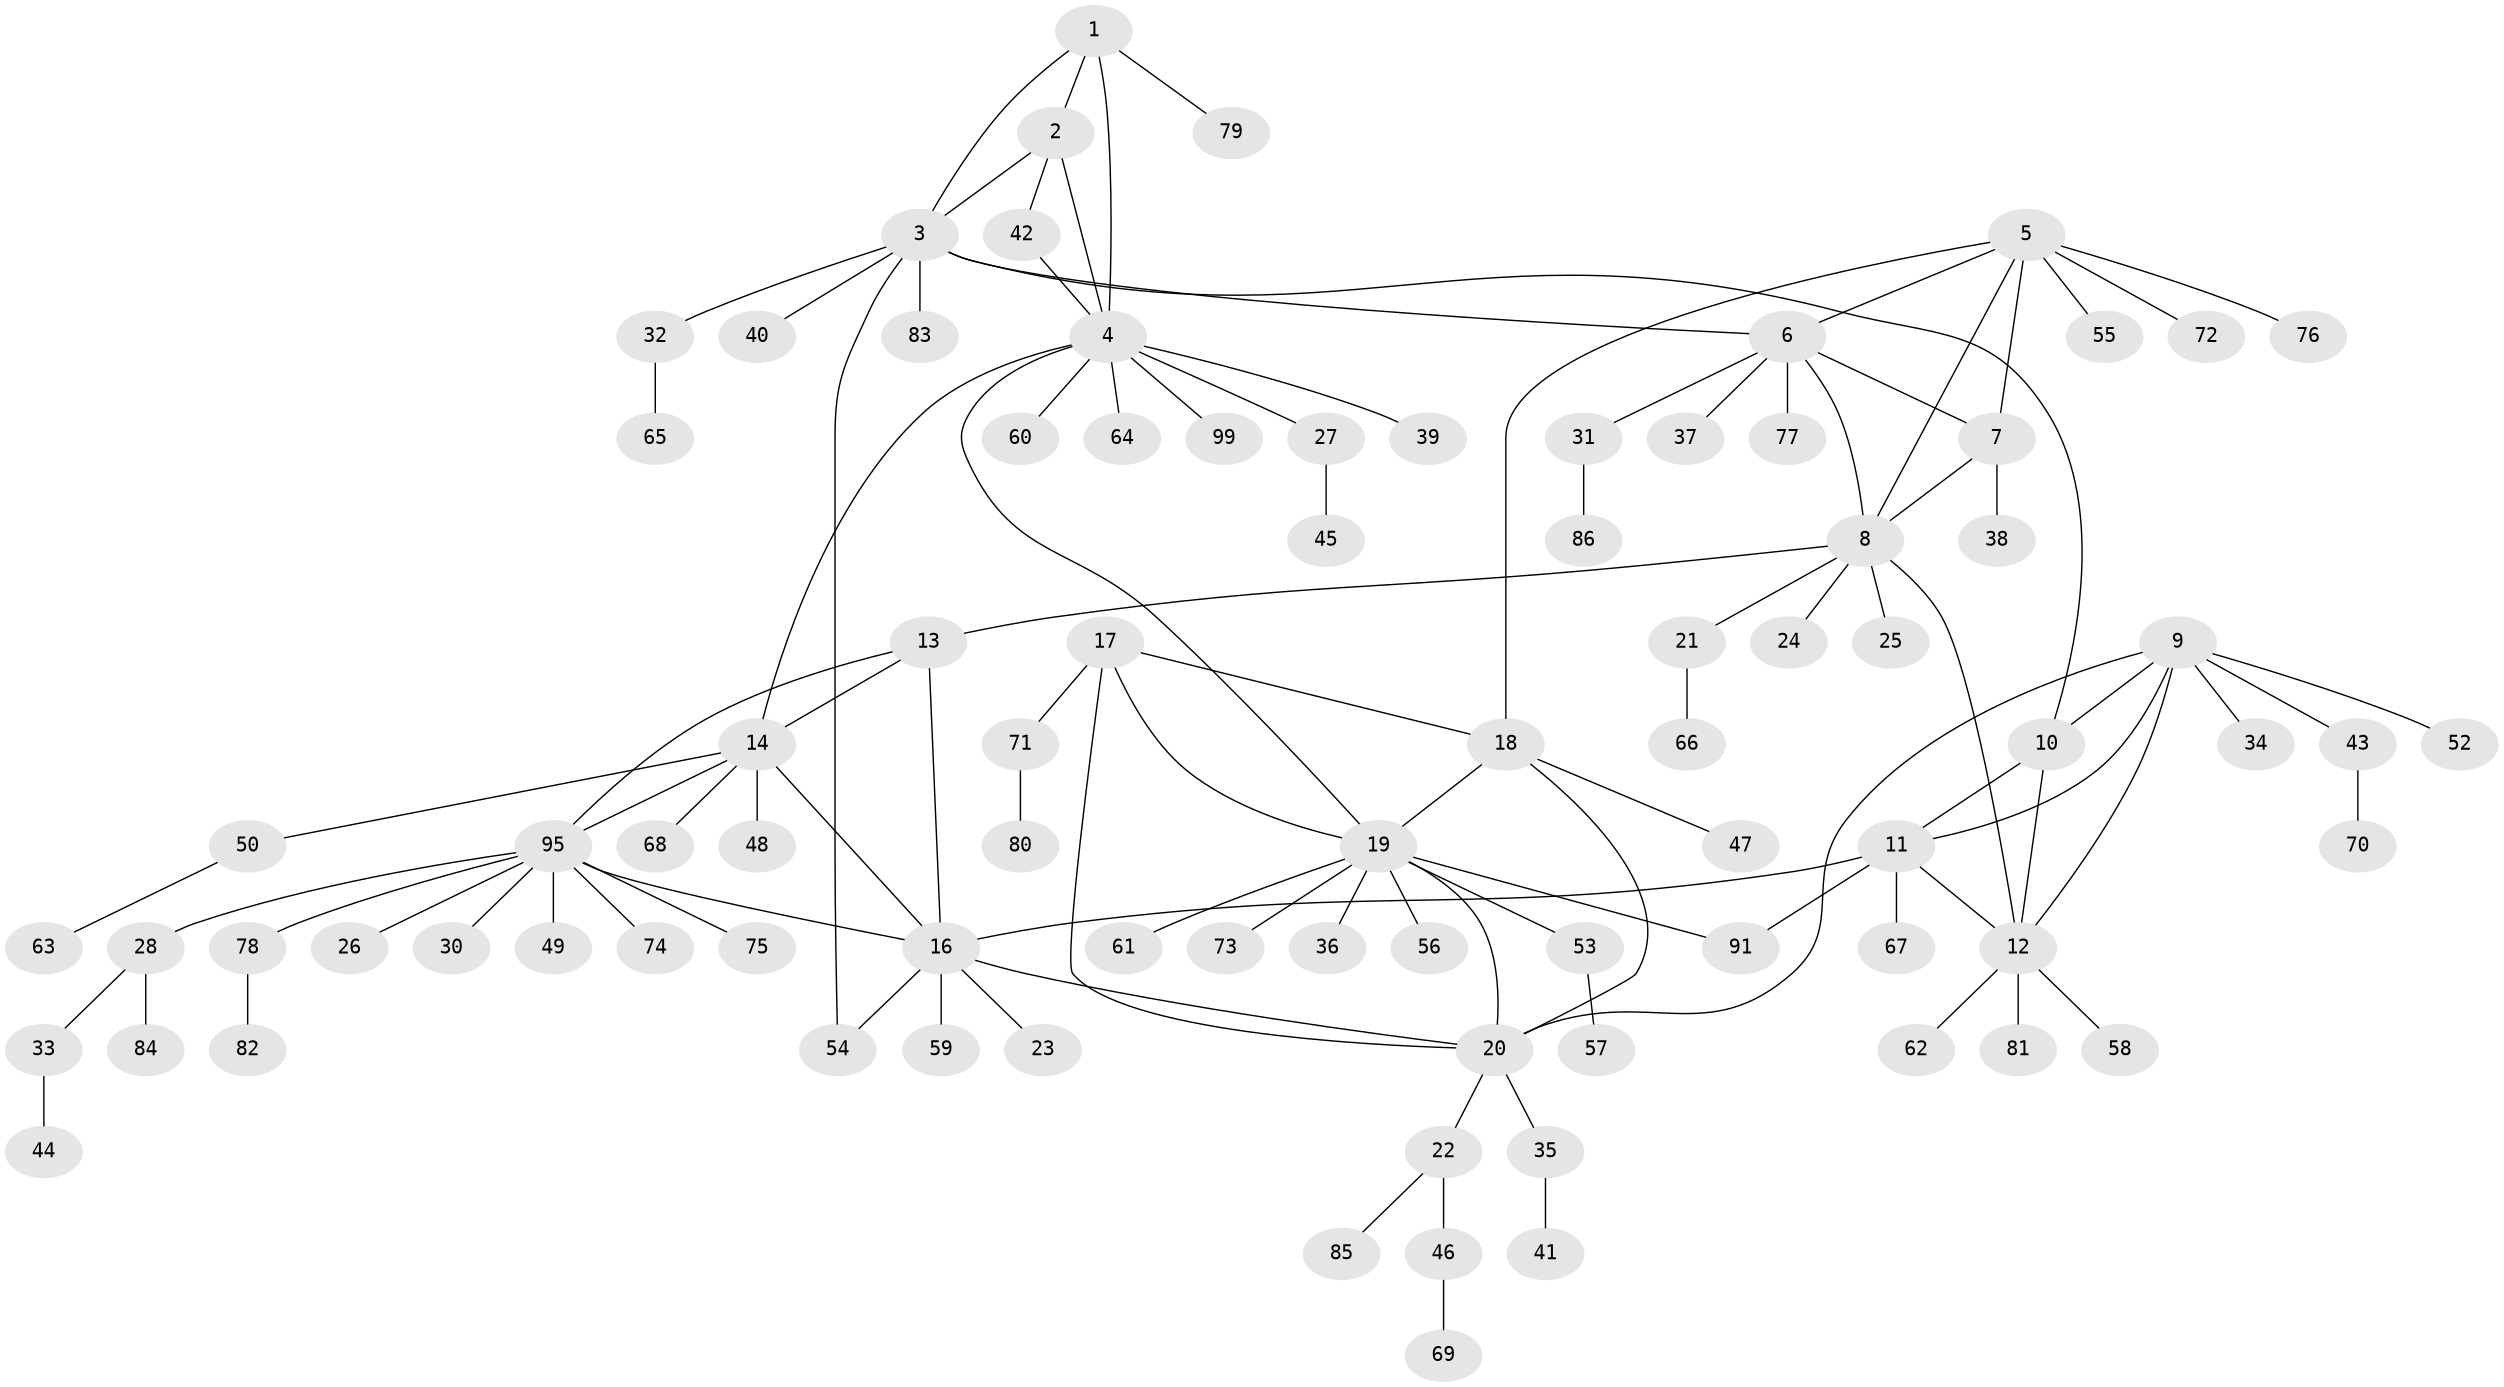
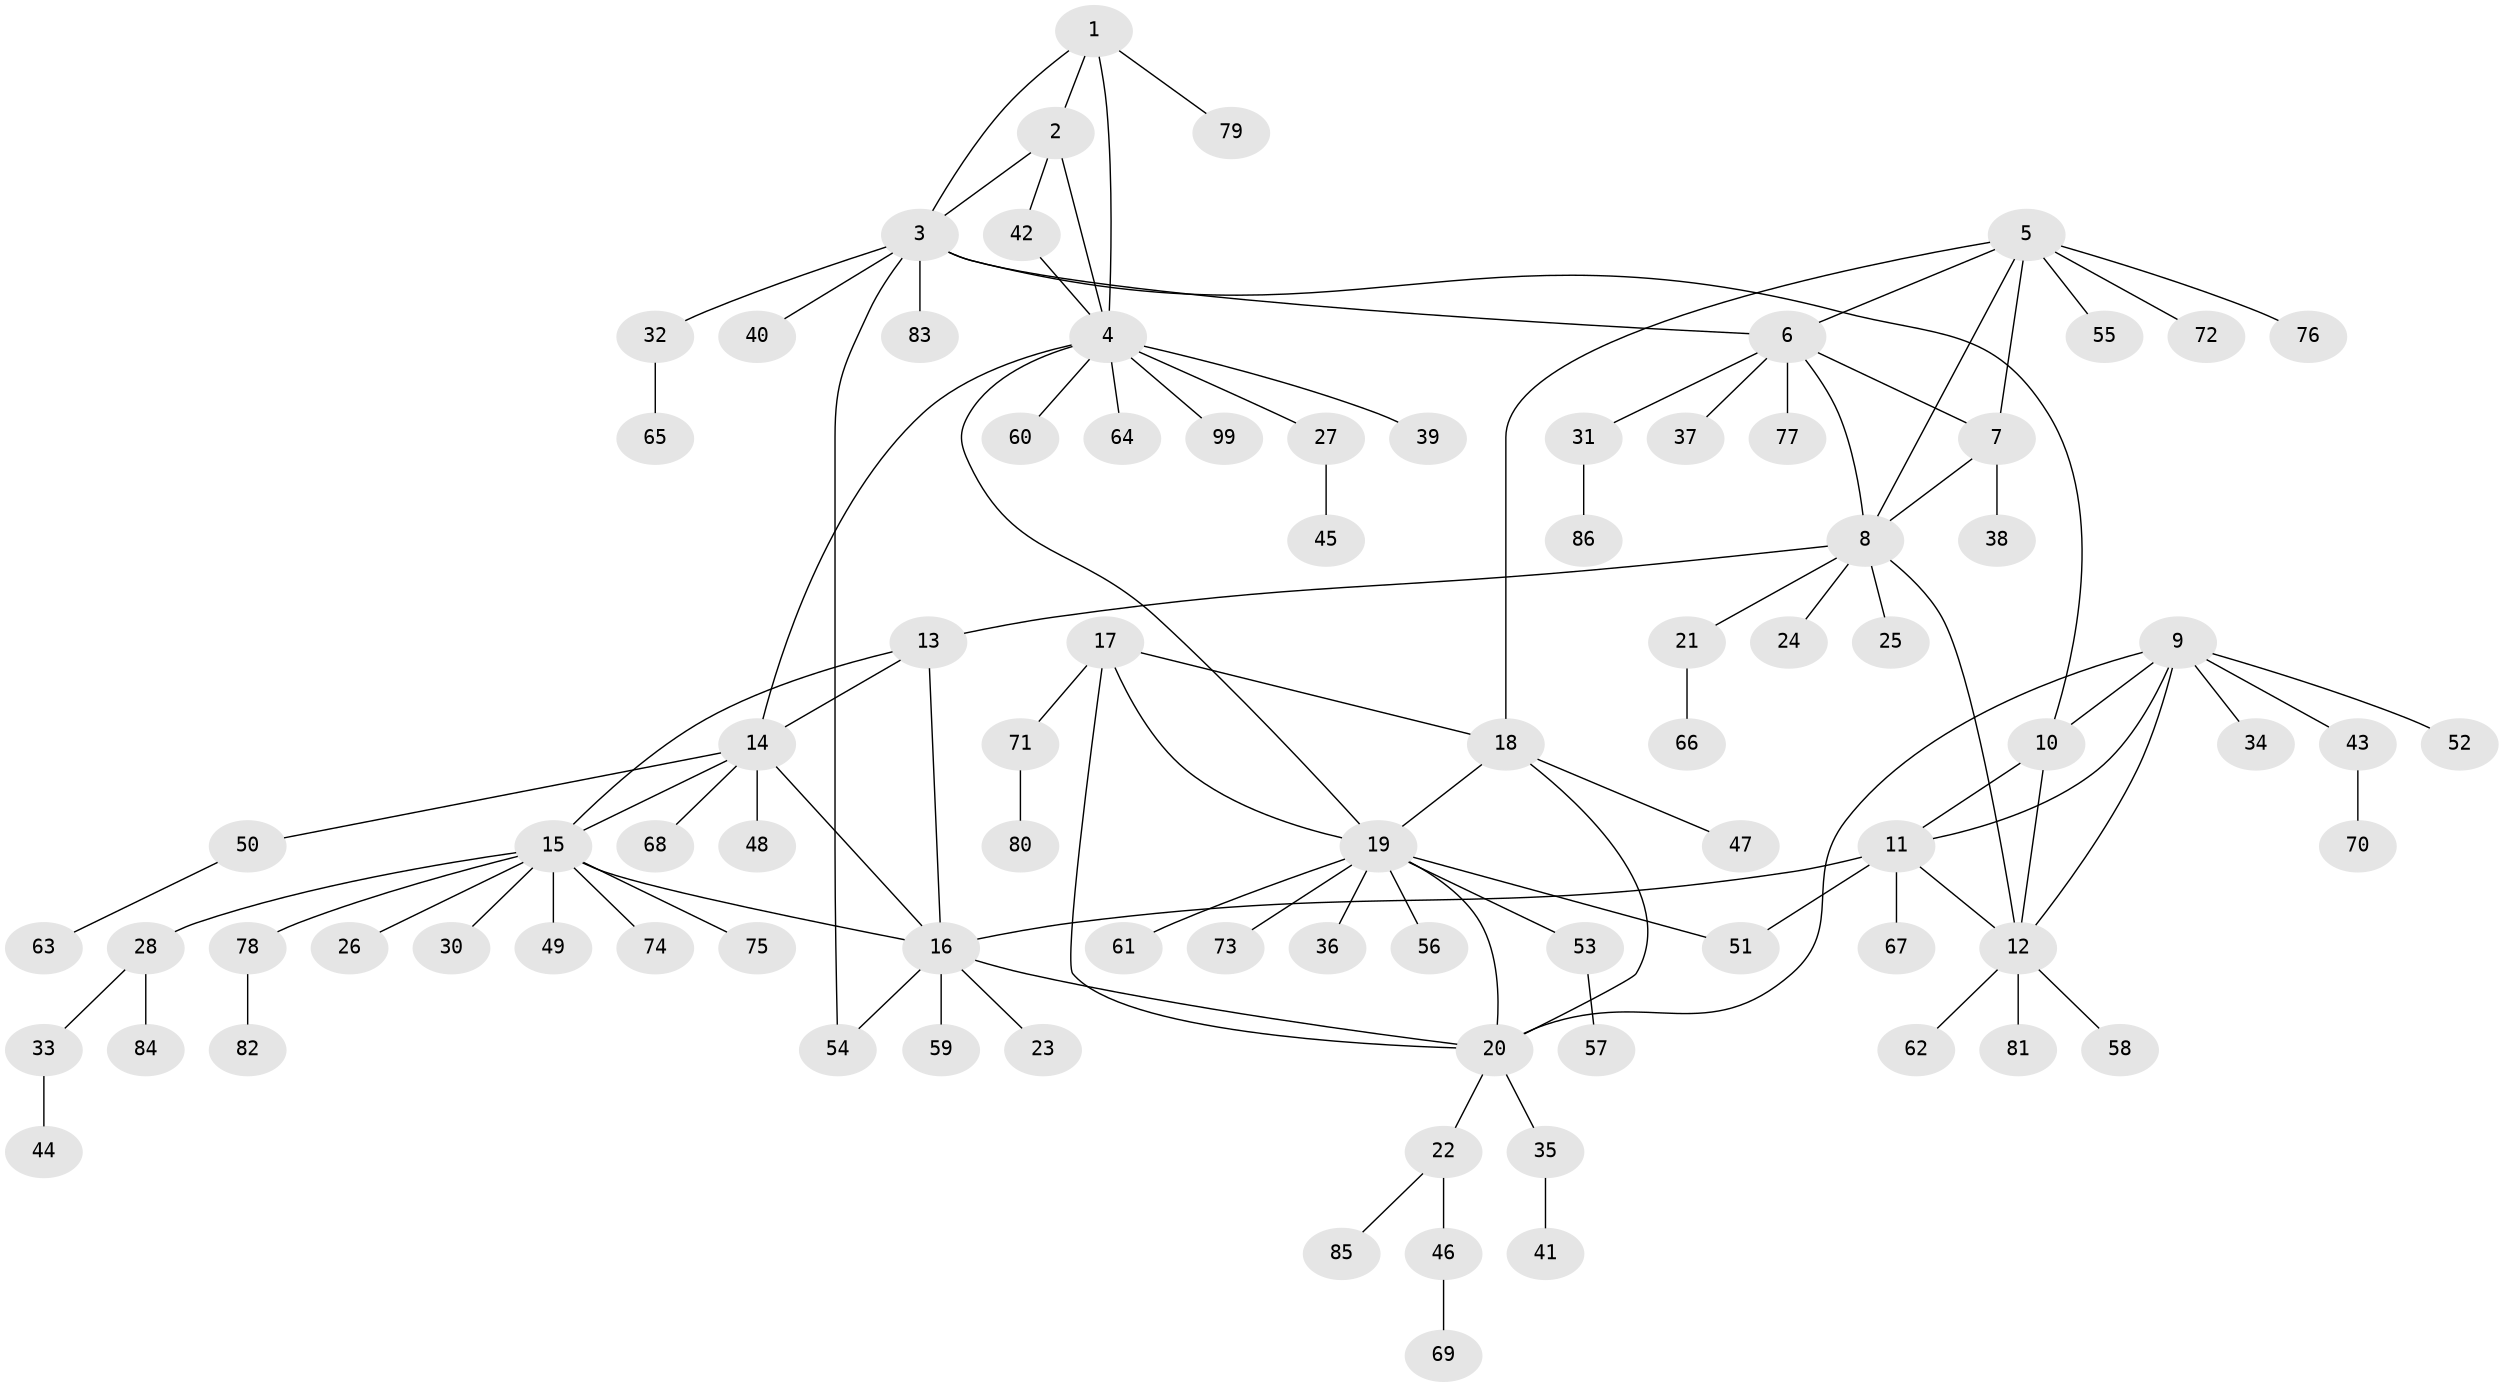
node "95": label "95" -> "15"
node "91": label "91" -> "51"
